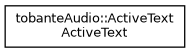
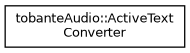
node "tobanteAudio::ActiveText ActiveText": label "tobanteAudio::ActiveText ActiveText" -> "tobanteAudio::ActiveText Converter"
